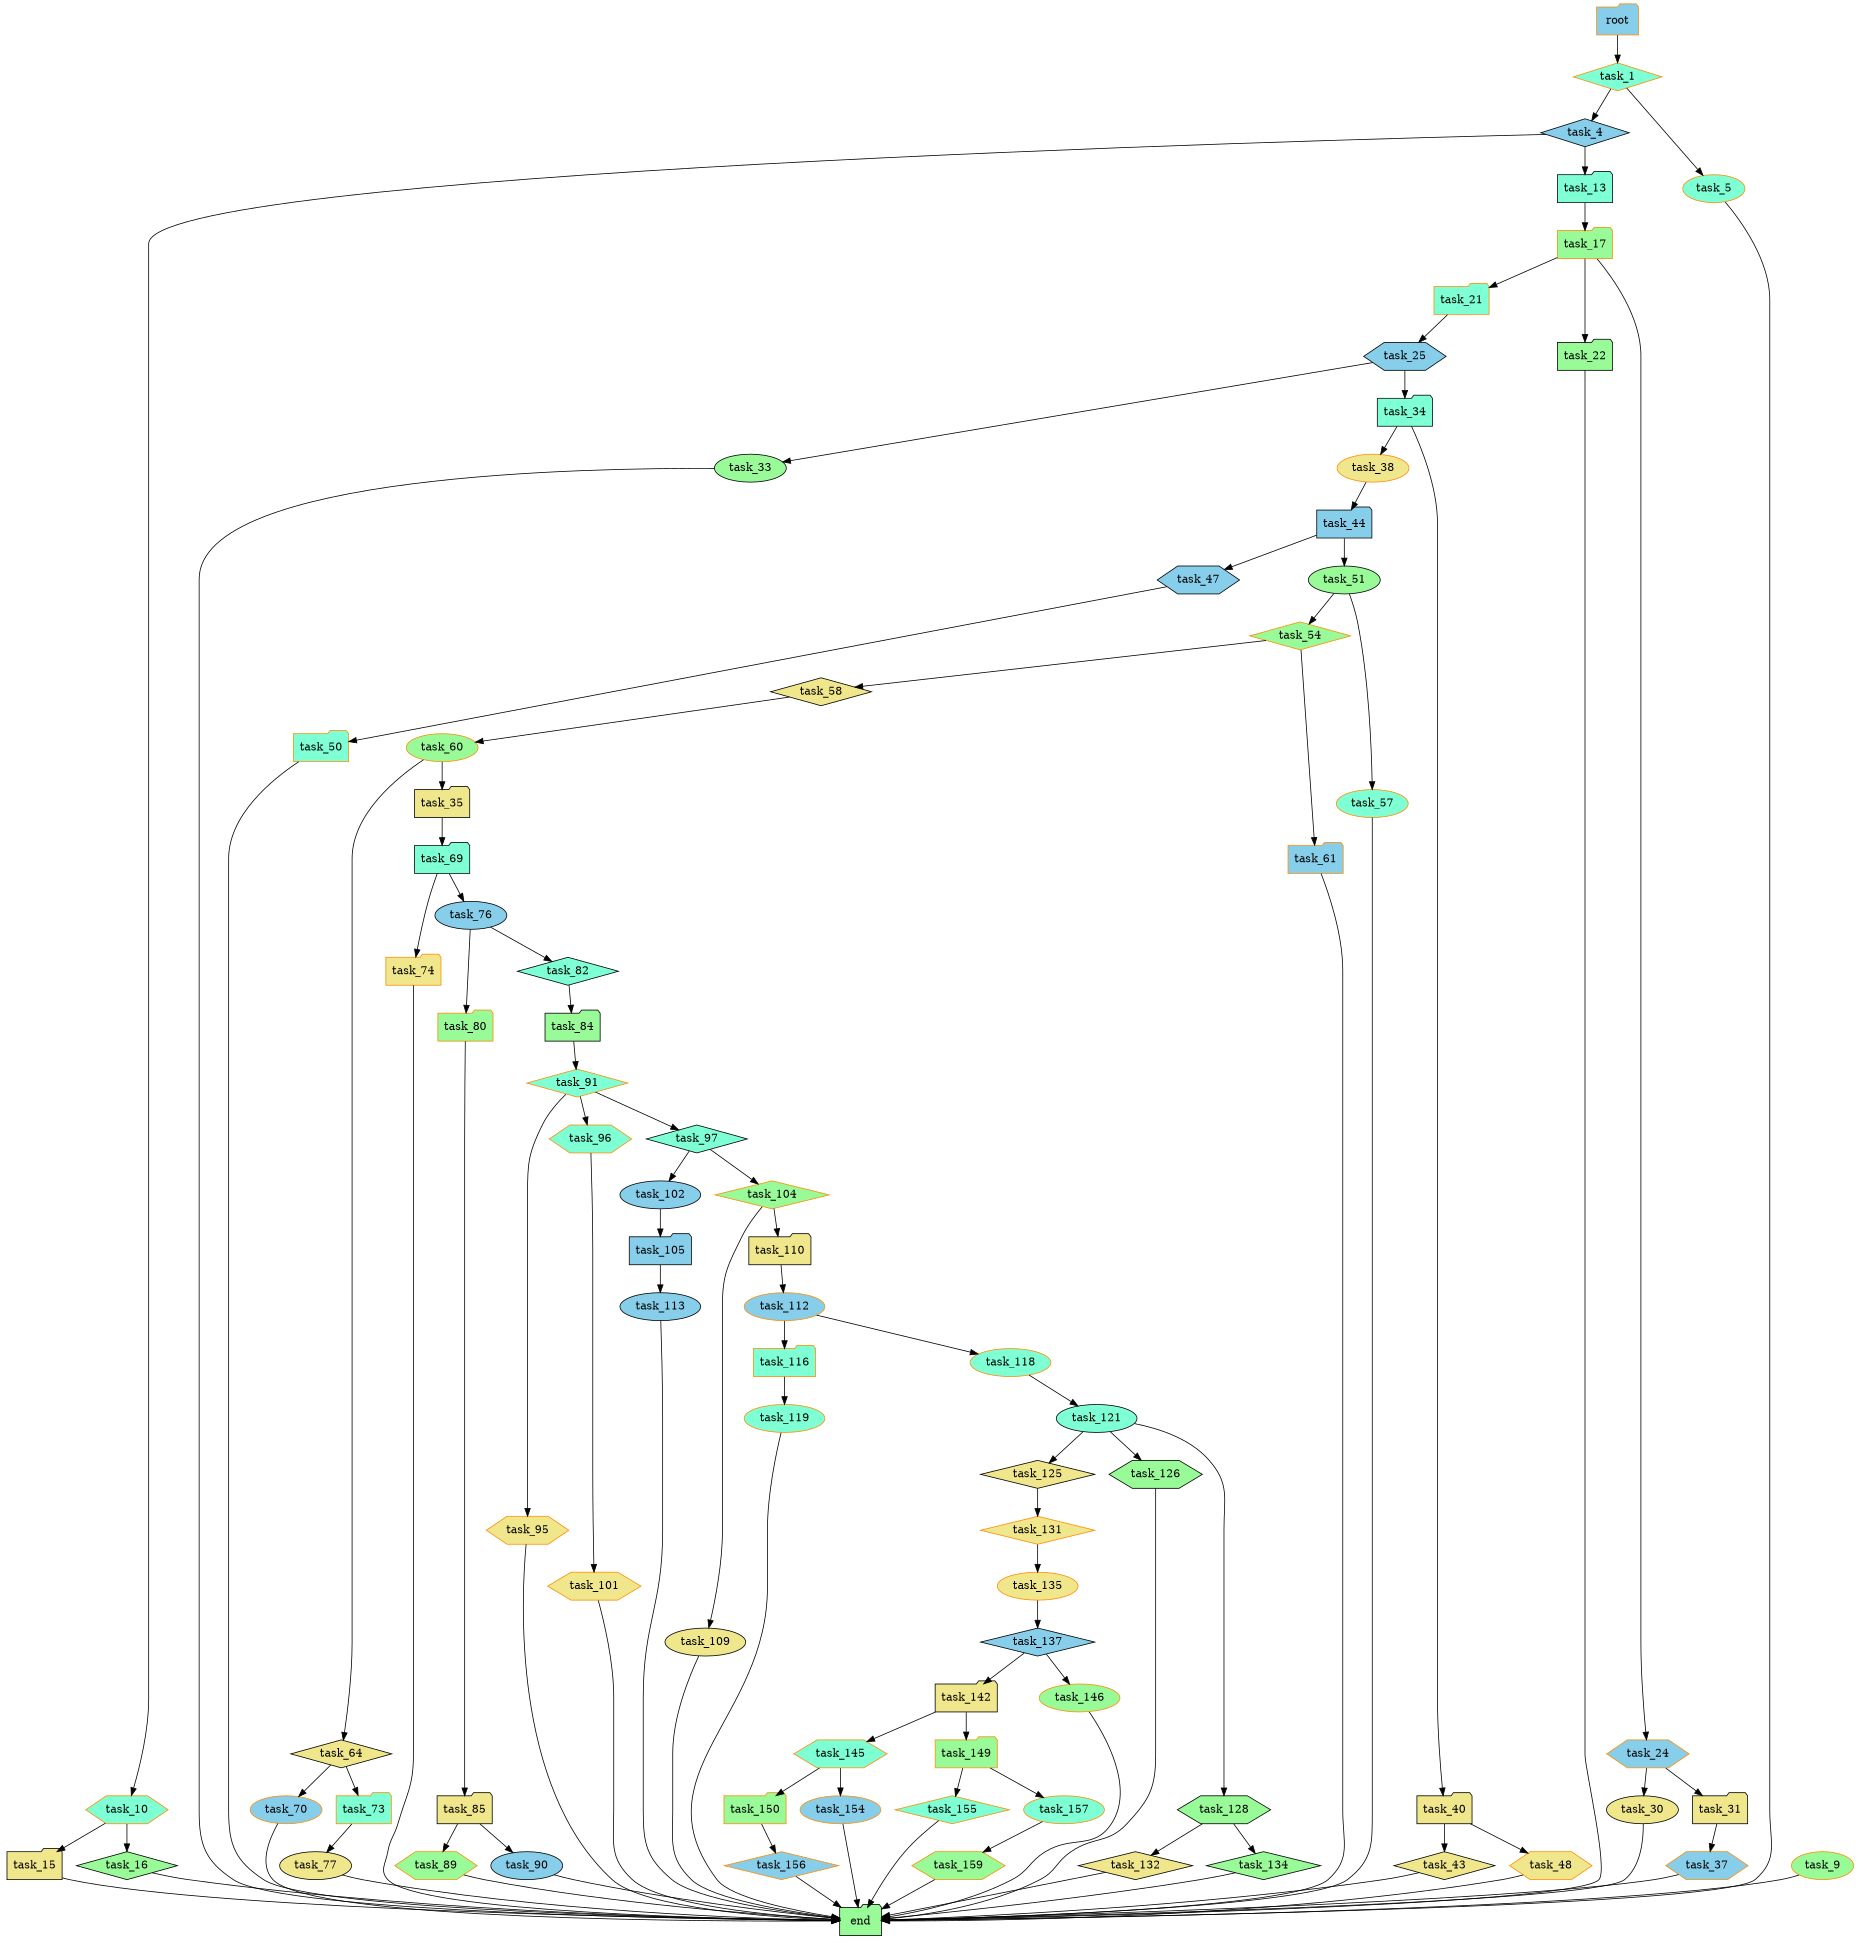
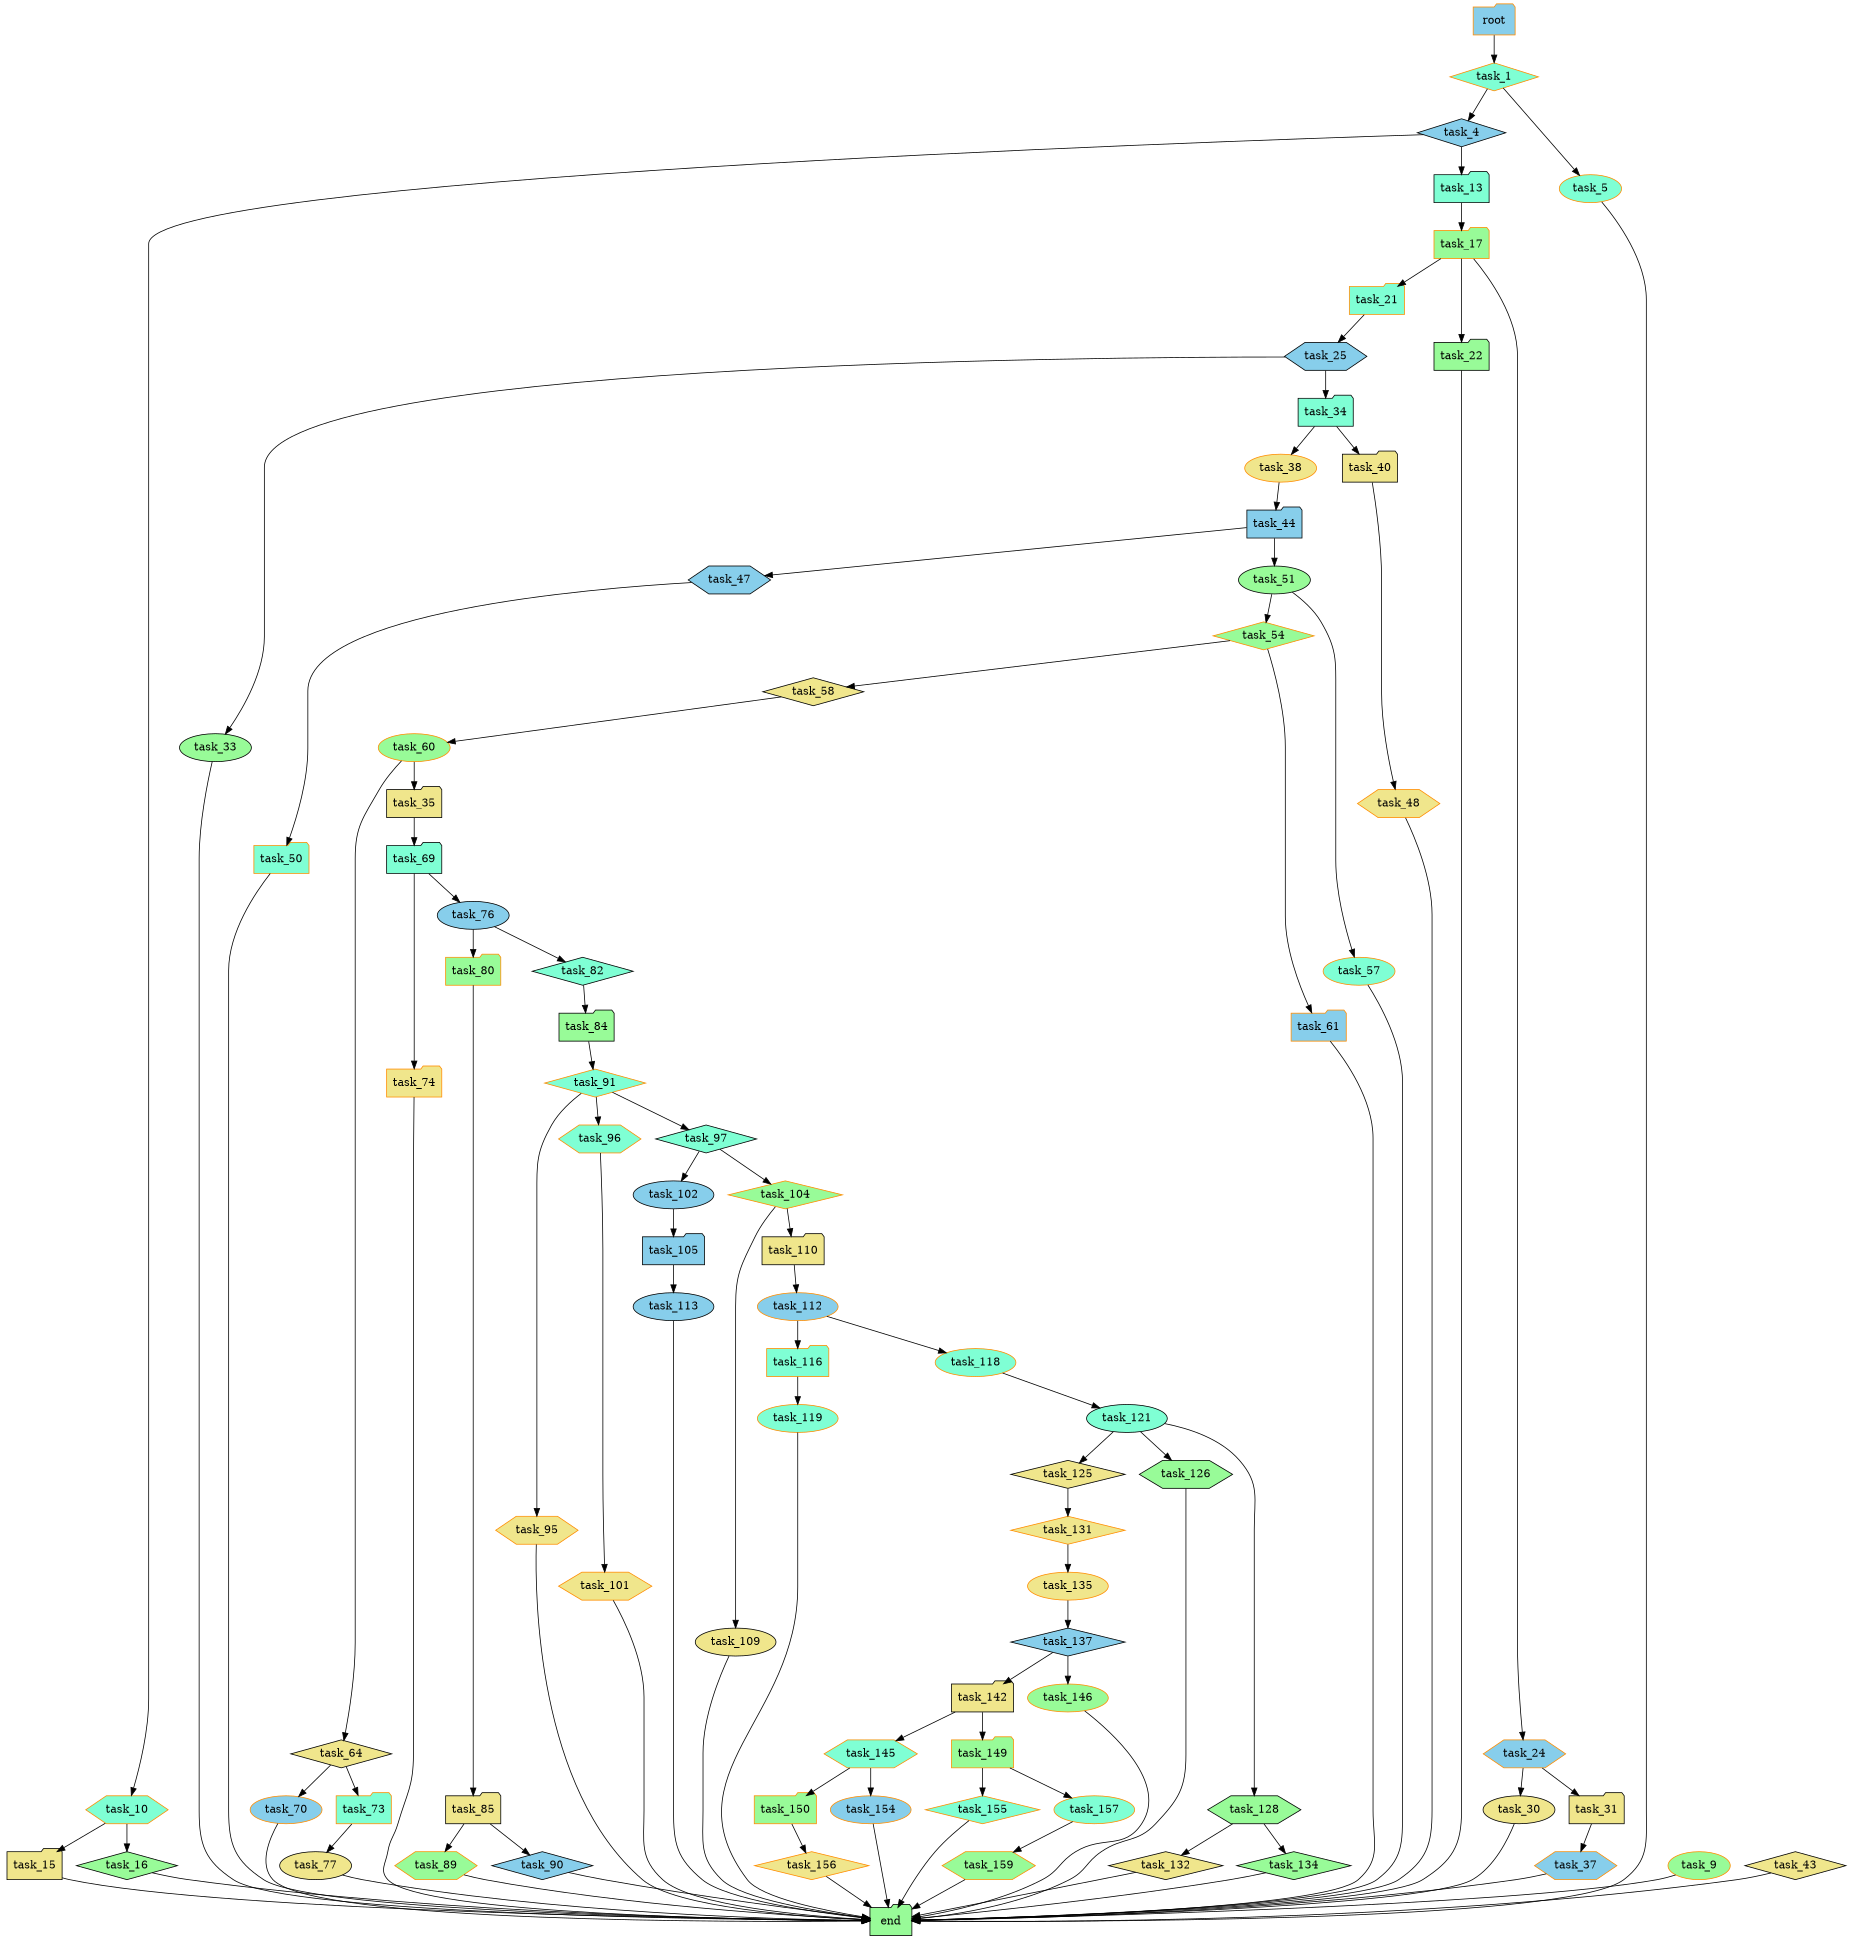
edge "task_40" -> "task_43": removed
node "task_90": shape ellipse -> diamond
node "task_156": fillcolor skyblue -> khaki
